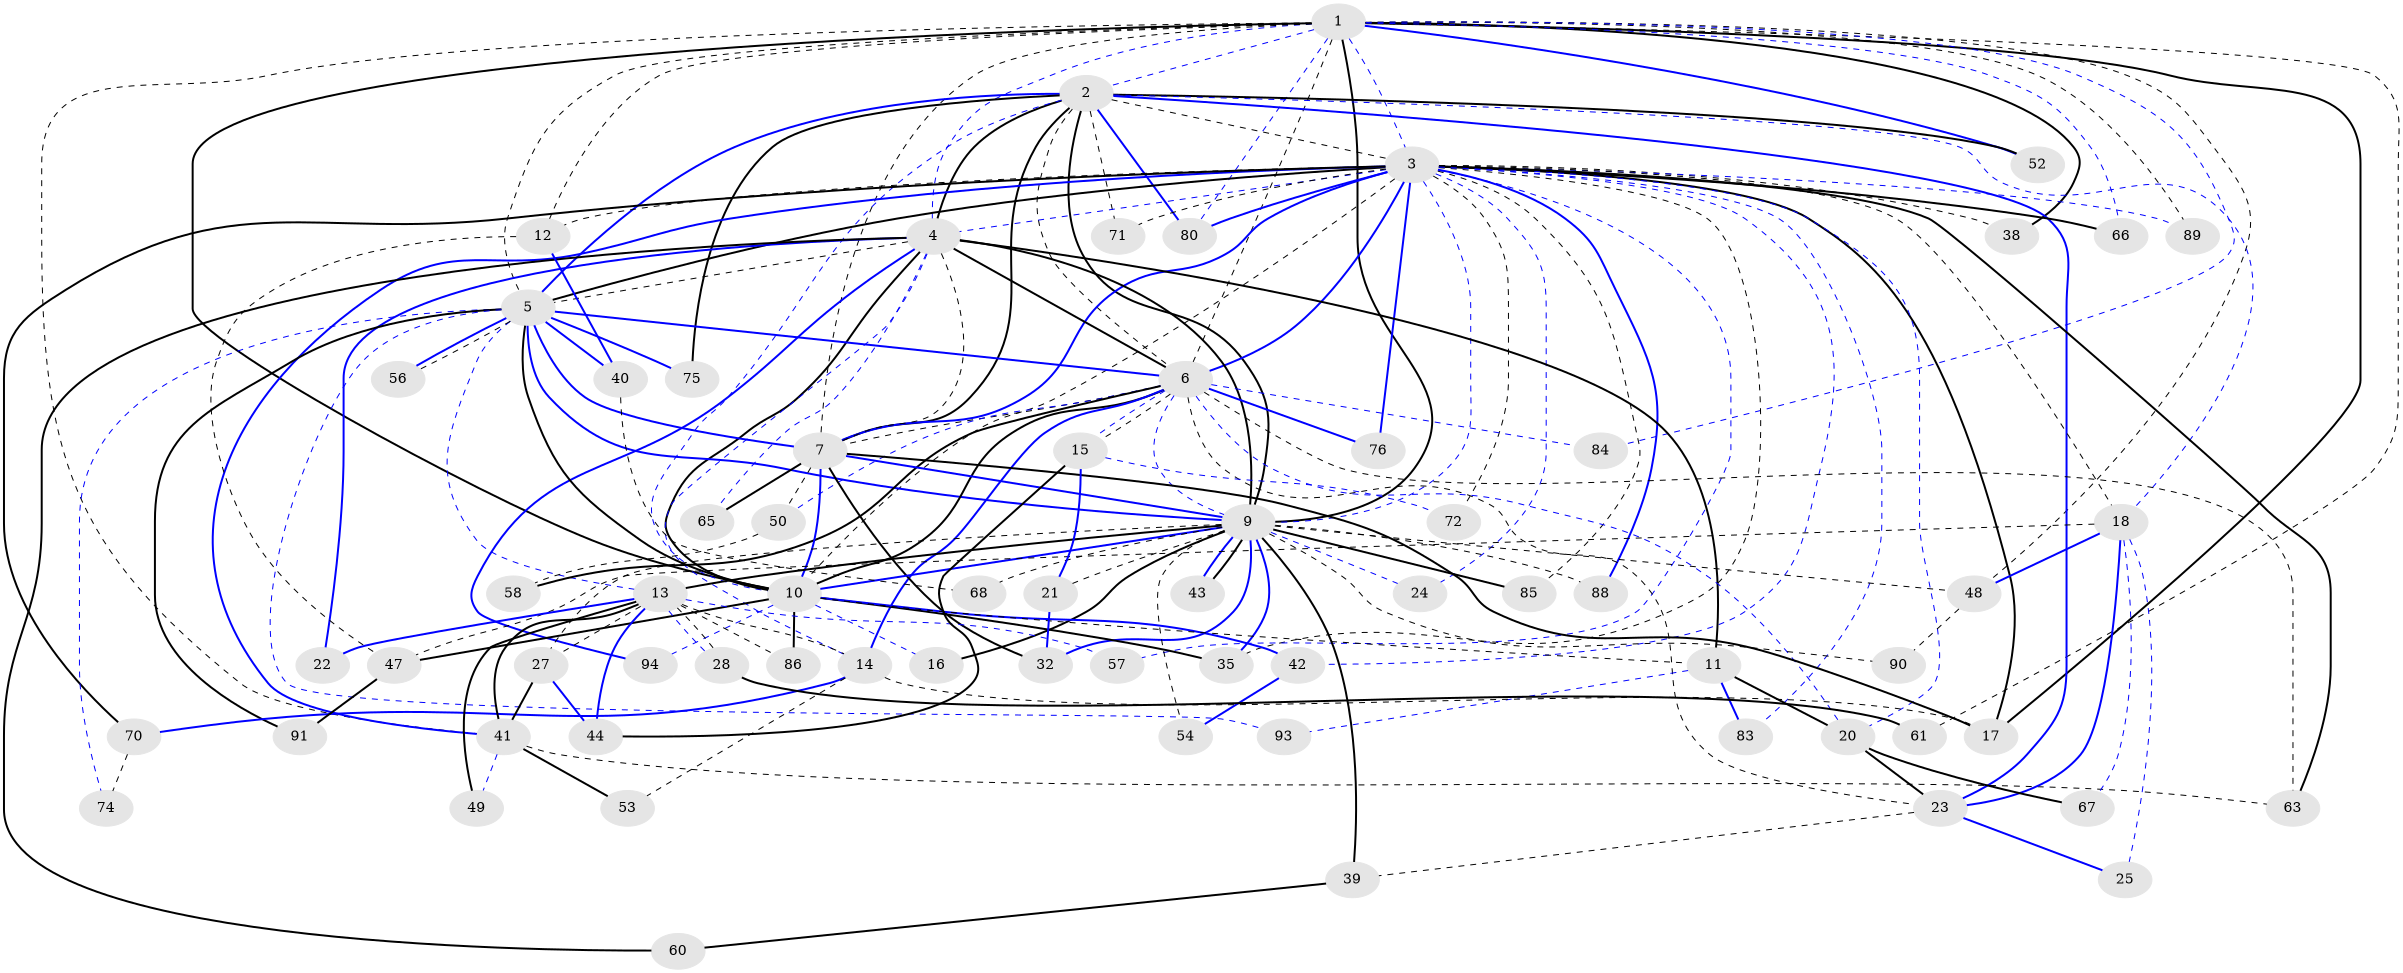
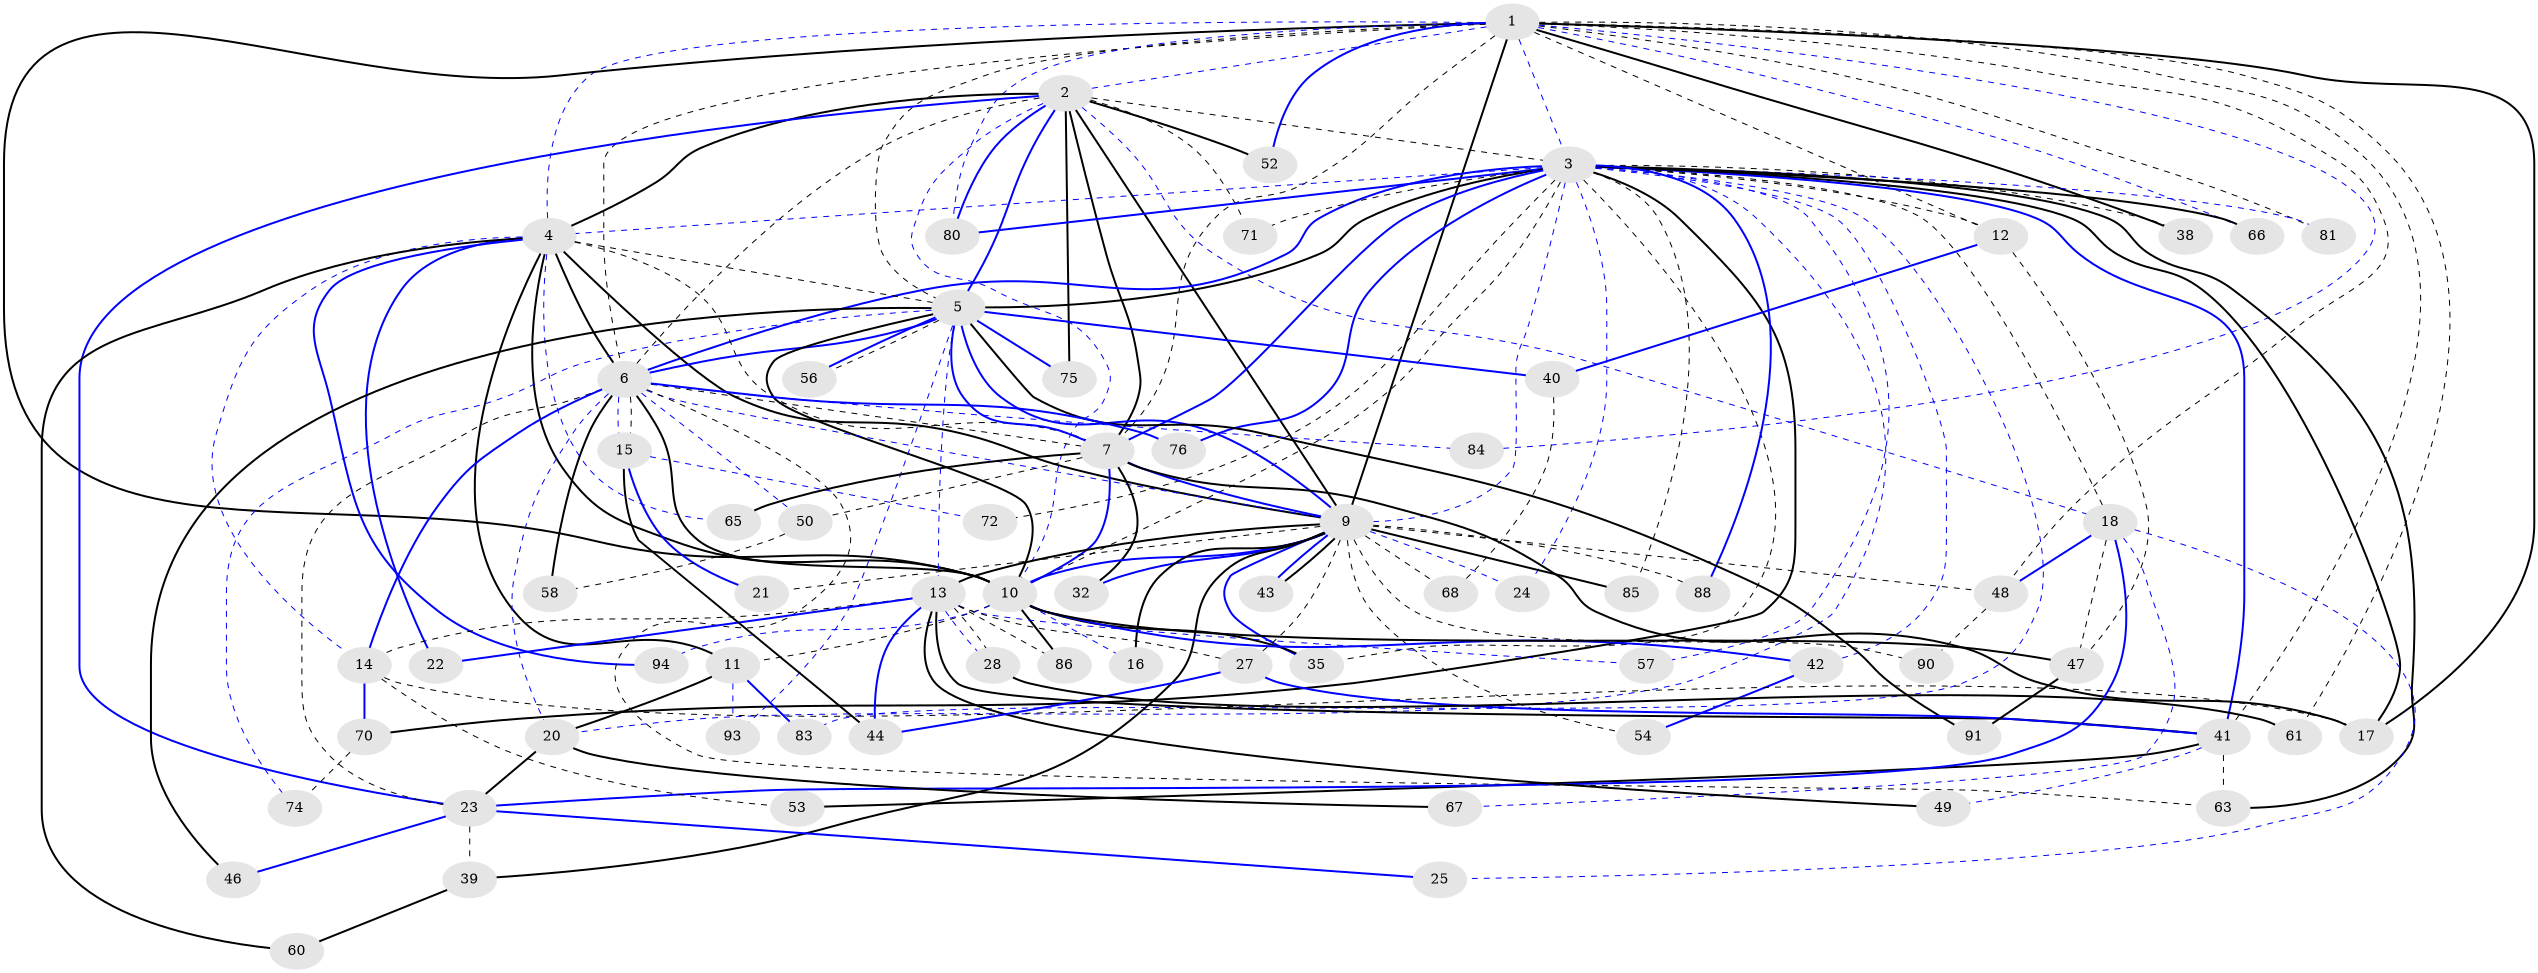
node "89": label "89" -> "81"
edge "21" -- "32": removed
edge "27" -- "41": color black -> blue
node "46": added
